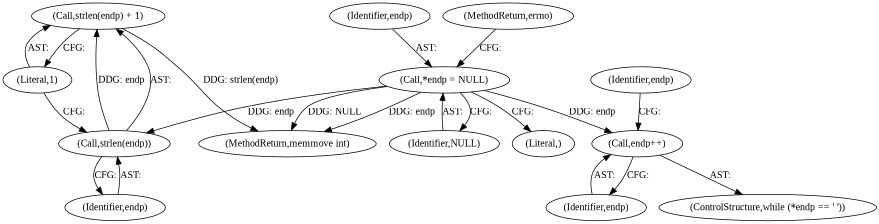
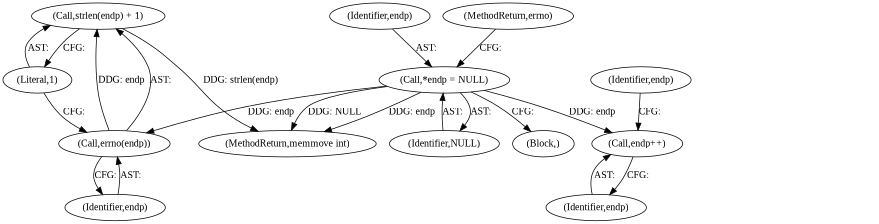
edge "(Call,*endp = NULL)" -> "(Identifier,NULL)": label "CFG: " -> "AST: "
node "(Call,strlen(endp))": label "(Call,strlen(endp))" -> "(Call,errno(endp))"
node "(Literal,)": label "(Literal,)" -> "(Block,)"
node "(ControlStructure,while (*endp == ' '))": removed
